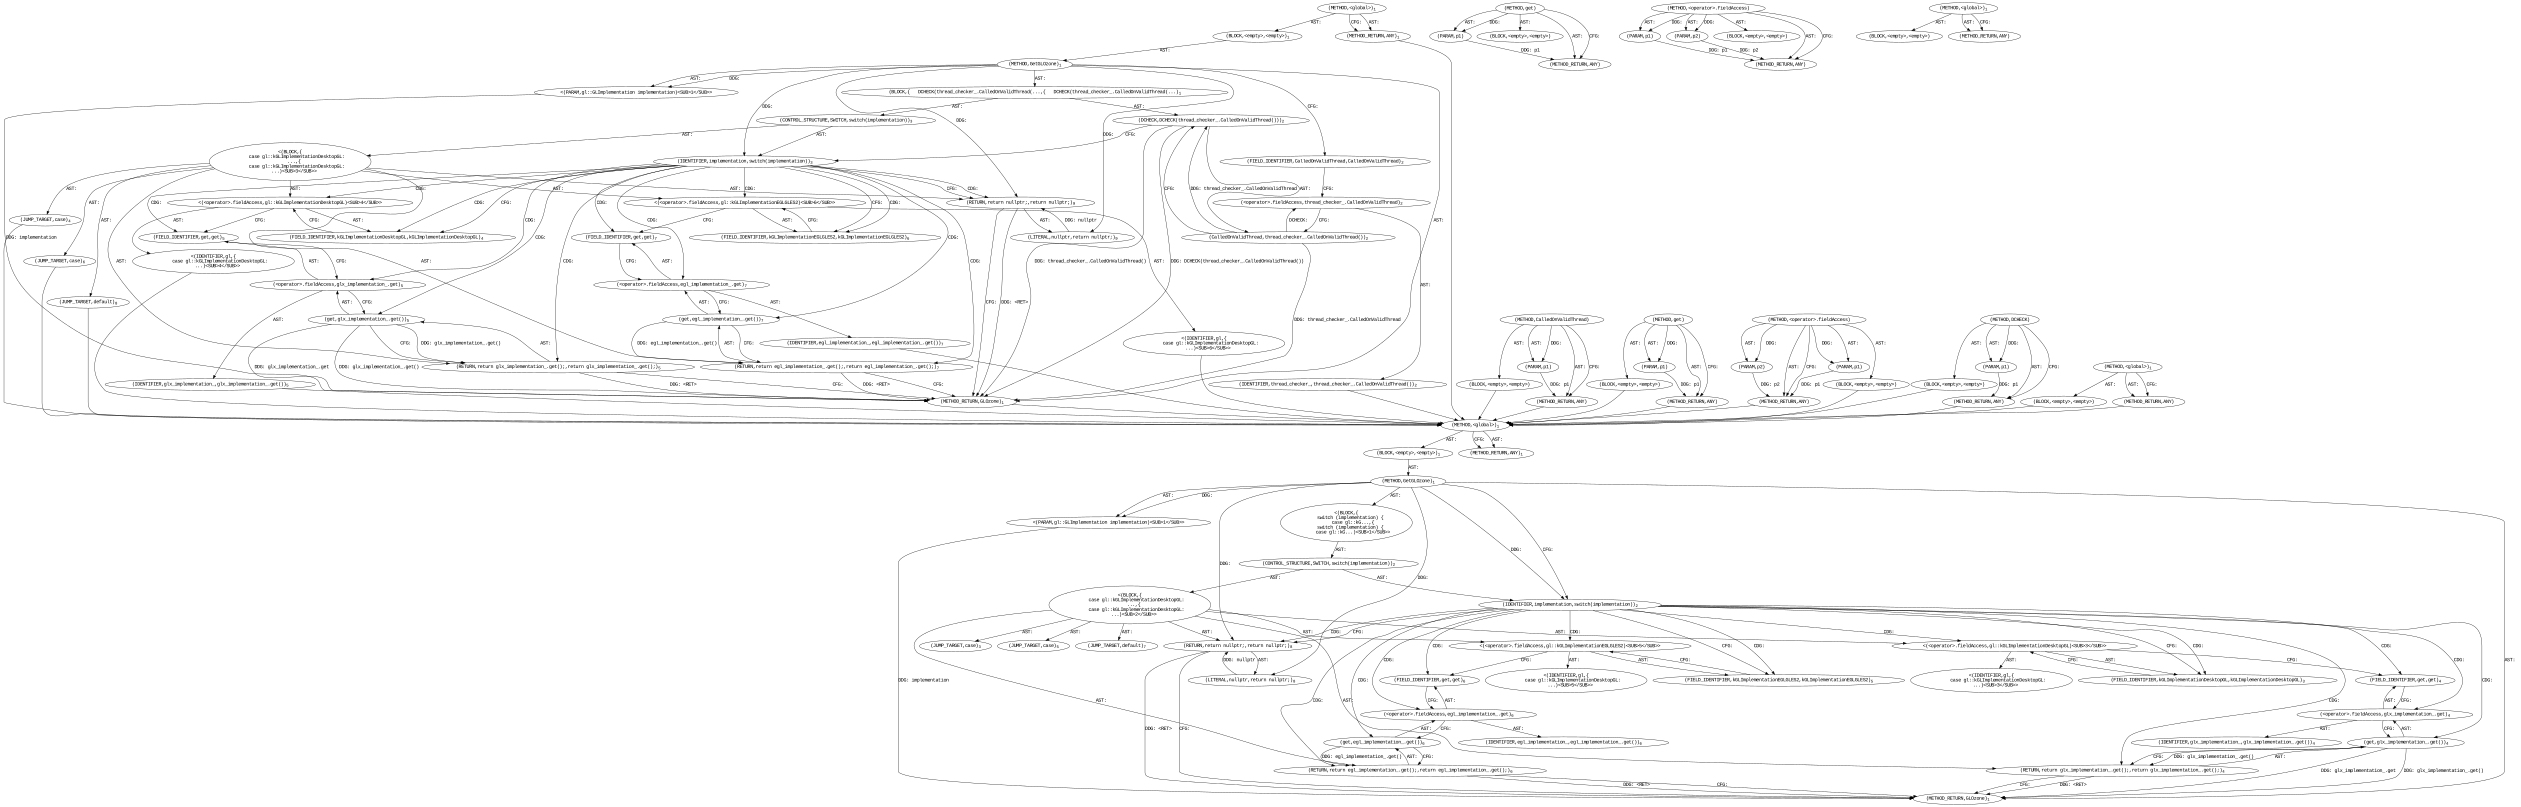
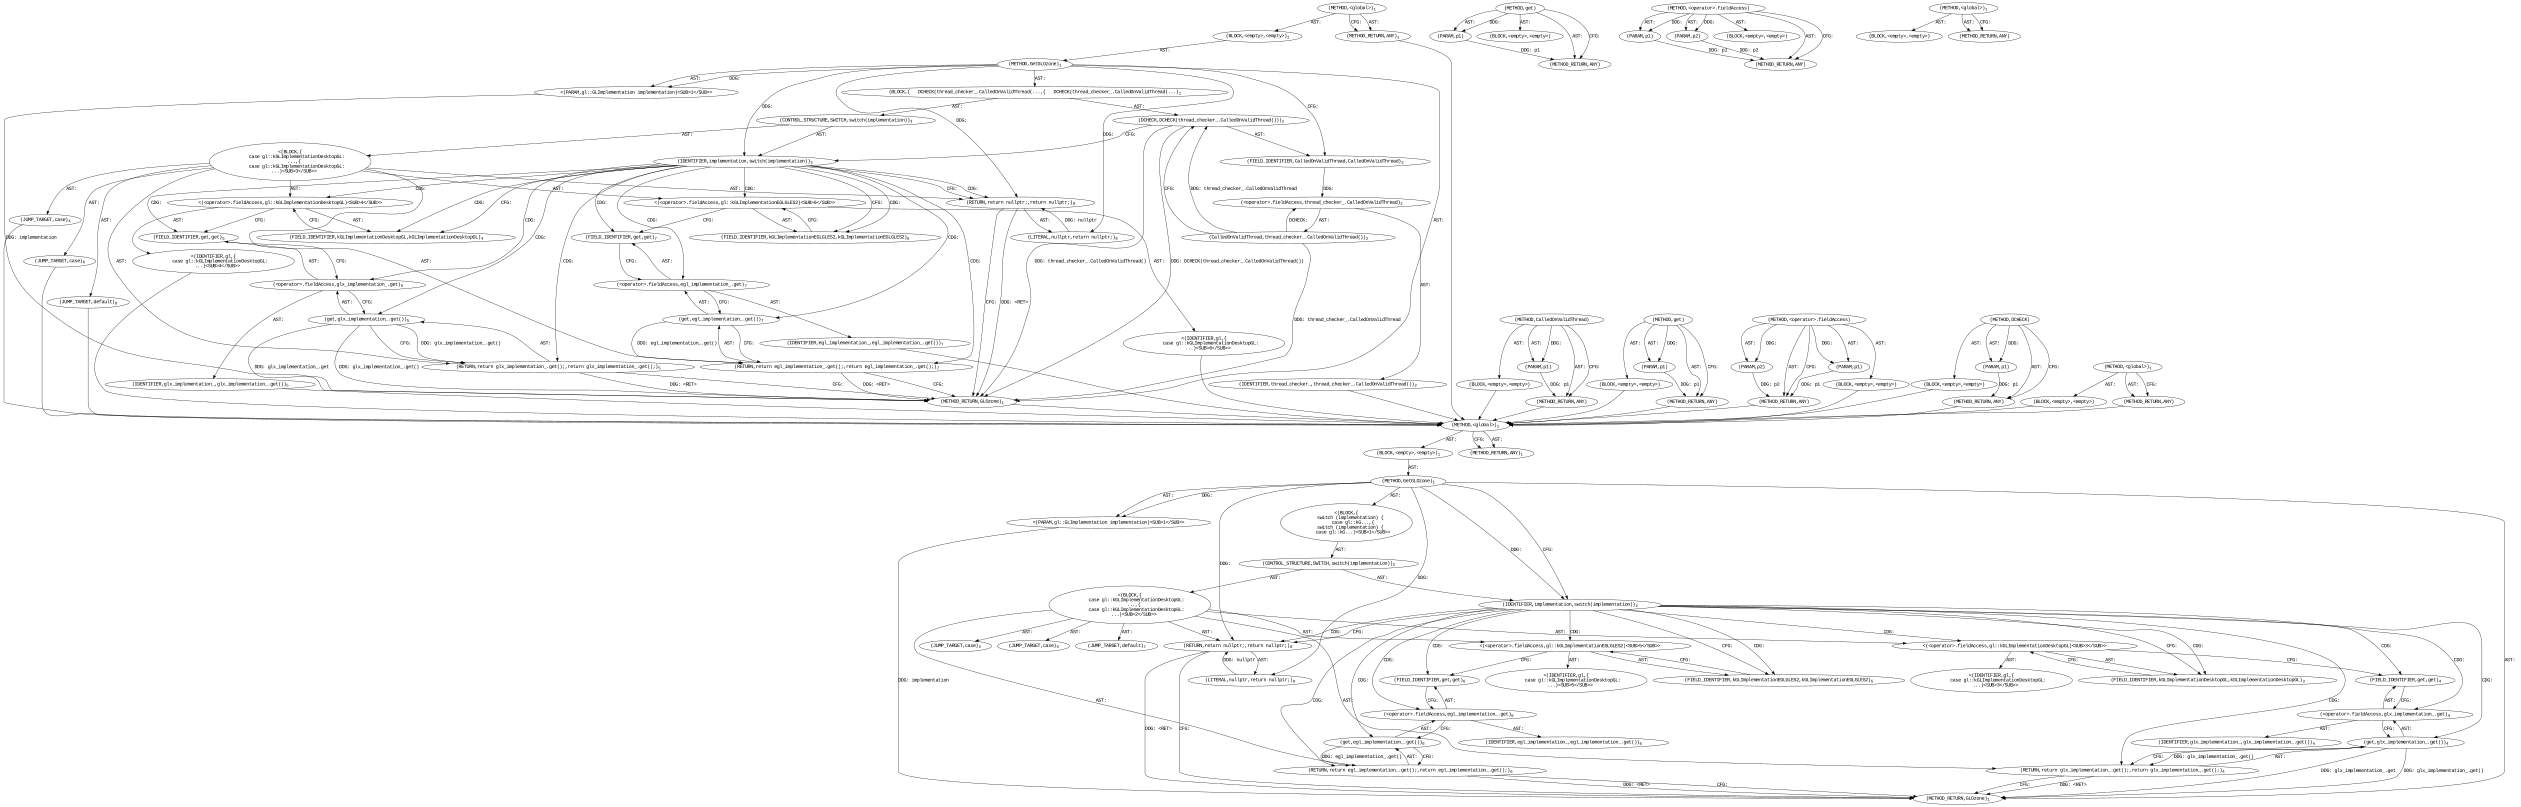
edge "(FIELD_IDENTIFIER,CalledOnValidThread,CalledOnValidThread)" -> "(<operator>.fieldAccess,thread_checker_.CalledOnValidThread)": label "CFG: " -> "DDG: "
edge "(DCHECK,DCHECK(thread_checker_.CalledOnValidThread()))" -> "(CalledOnValidThread,thread_checker_.CalledOnValidThread())": now "(DCHECK,DCHECK(thread_checker_.CalledOnValidThread()))" -> "(FIELD_IDENTIFIER,CalledOnValidThread,CalledOnValidThread)"
edge "(<operator>.fieldAccess,thread_checker_.CalledOnValidThread)" -> "(CalledOnValidThread,thread_checker_.CalledOnValidThread())": label "CFG: " -> "AST: "
